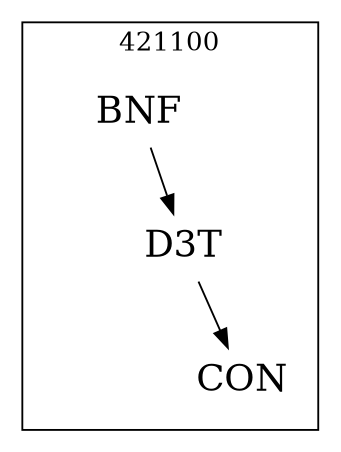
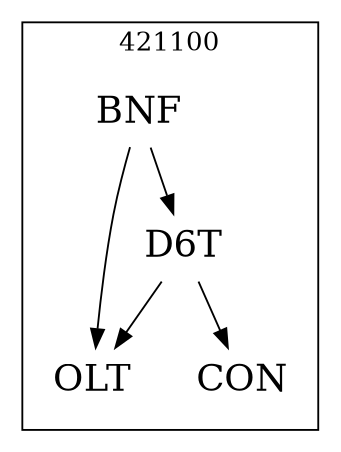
node "D3T": label "D3T" -> "D6T"
node "OLT": added
